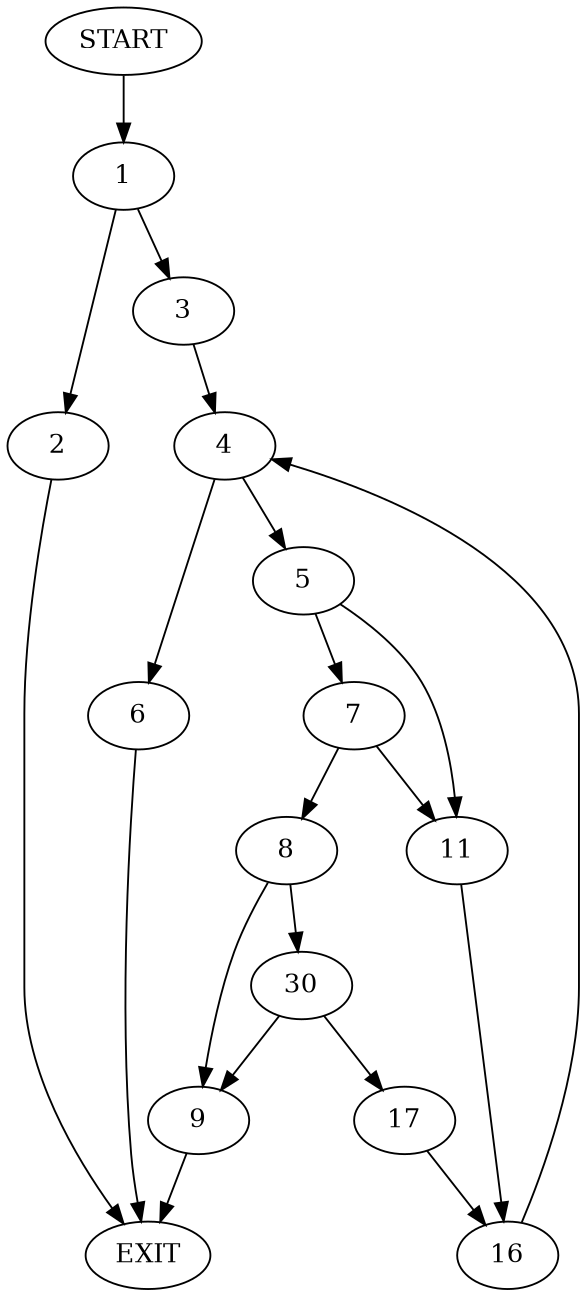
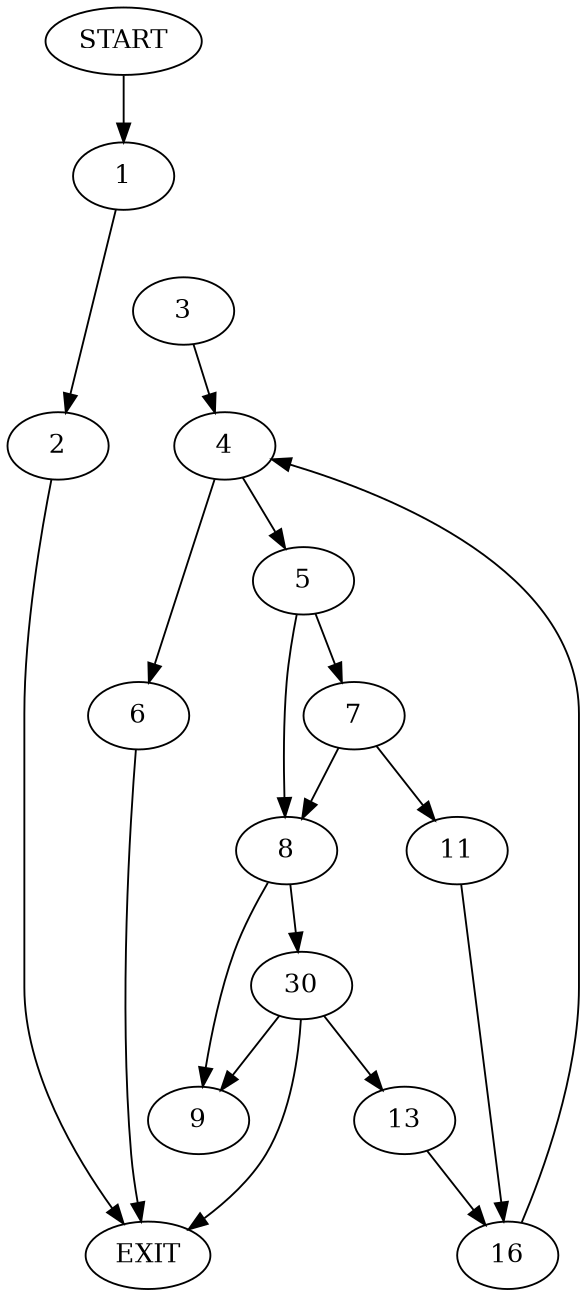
edge "1" -> "3": removed
edge "5" -> "11": now "5" -> "8"
node "17": label "17" -> "13"
edge "9" -> "EXIT": now "30" -> "EXIT"
